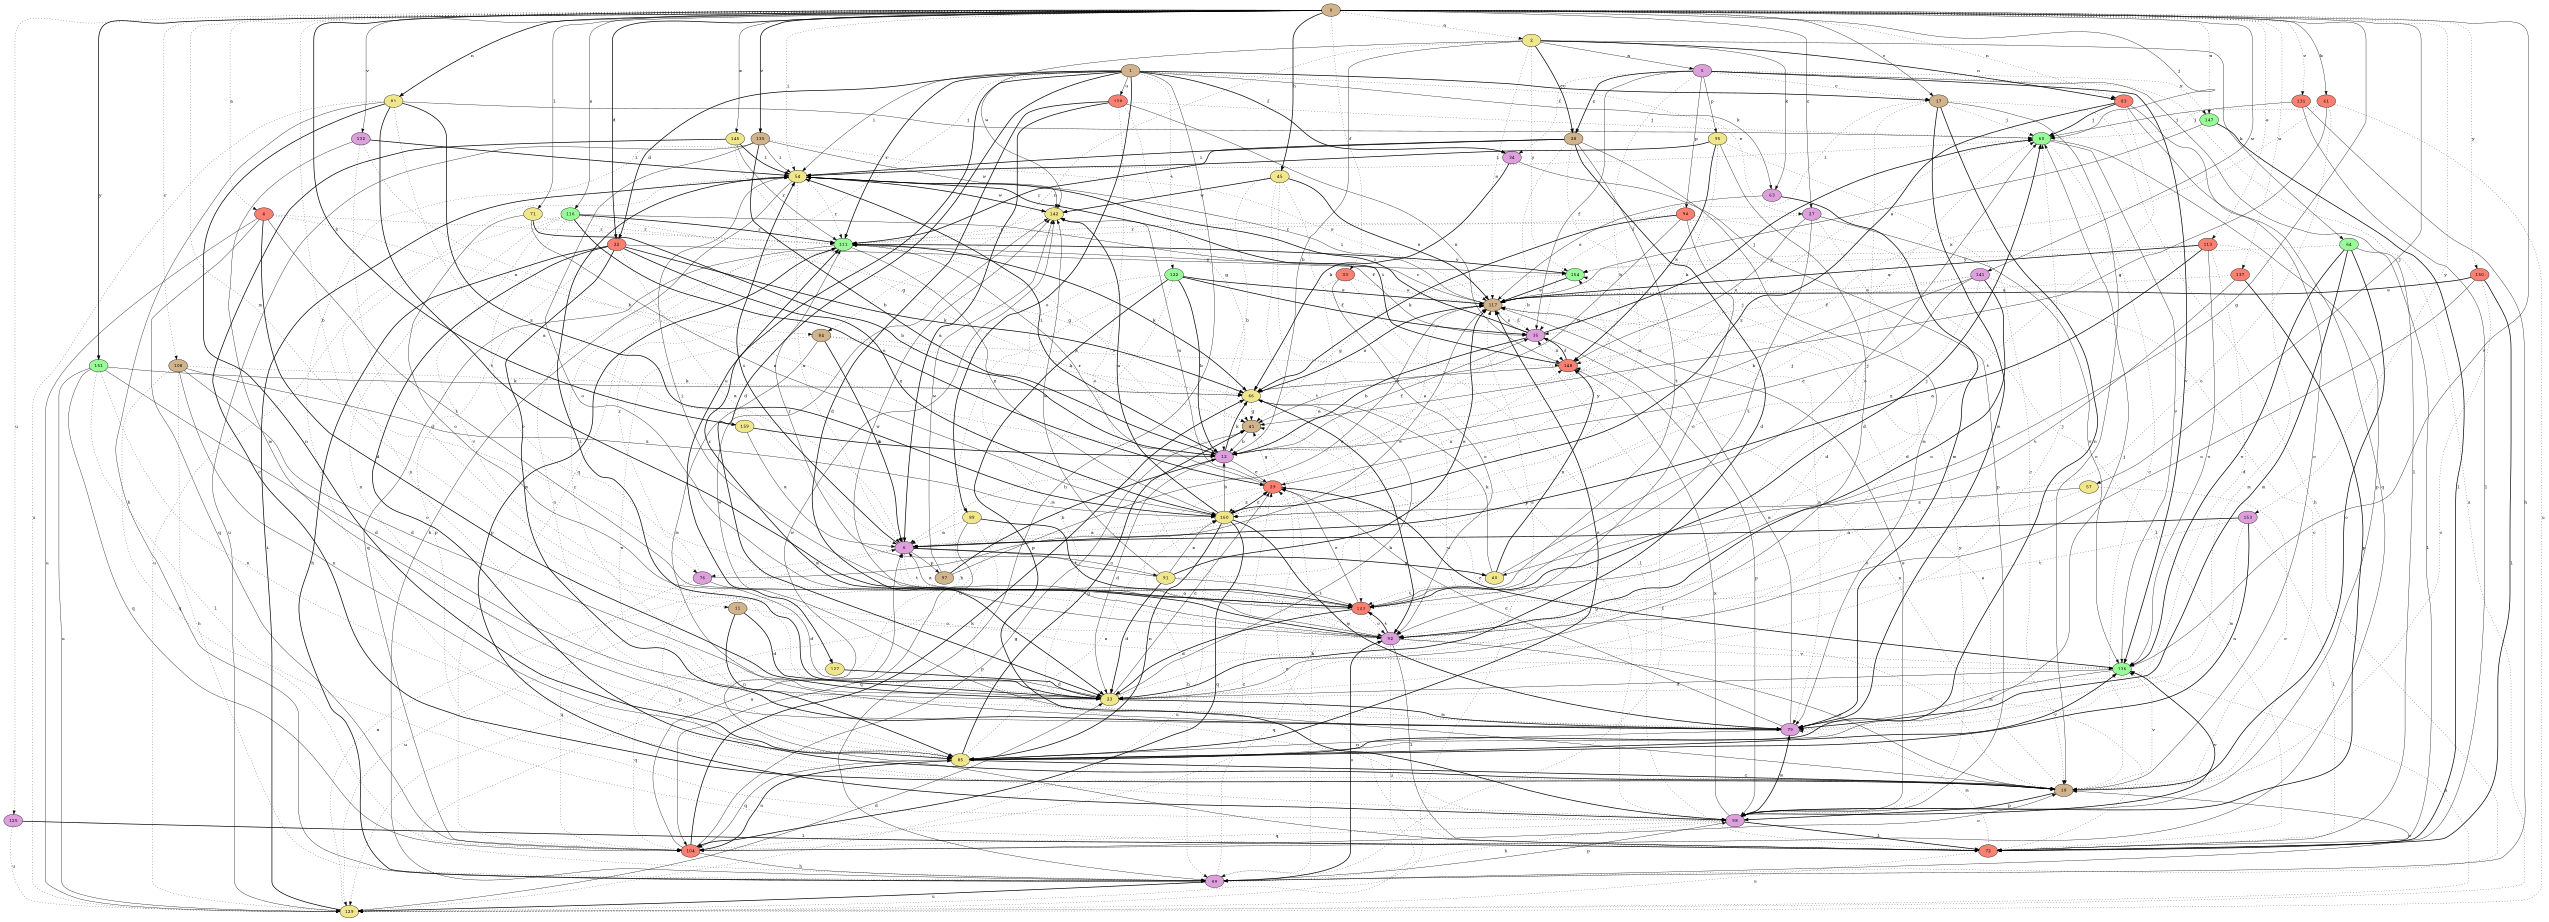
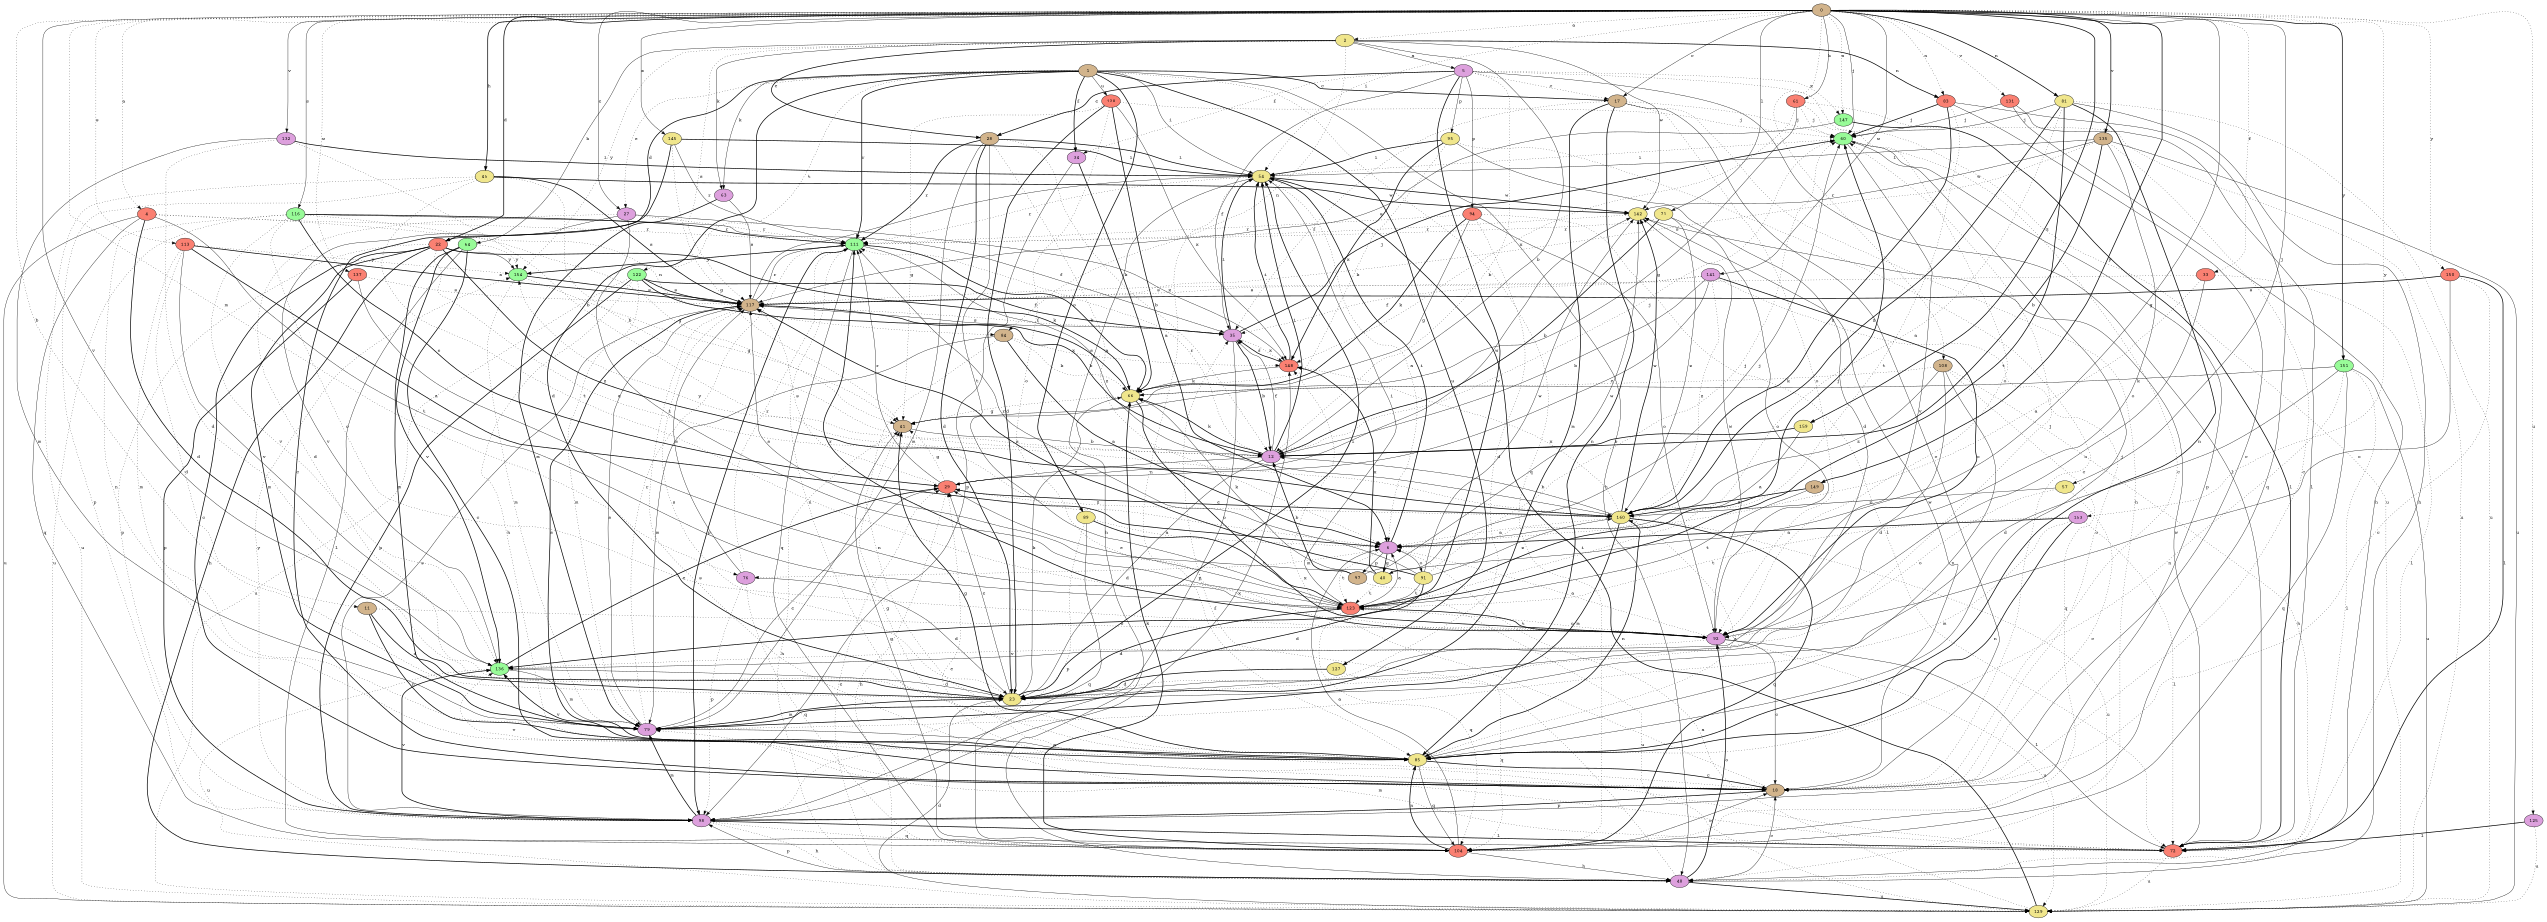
node "149": added
edge "122" -> "48": now "122" -> "18"
